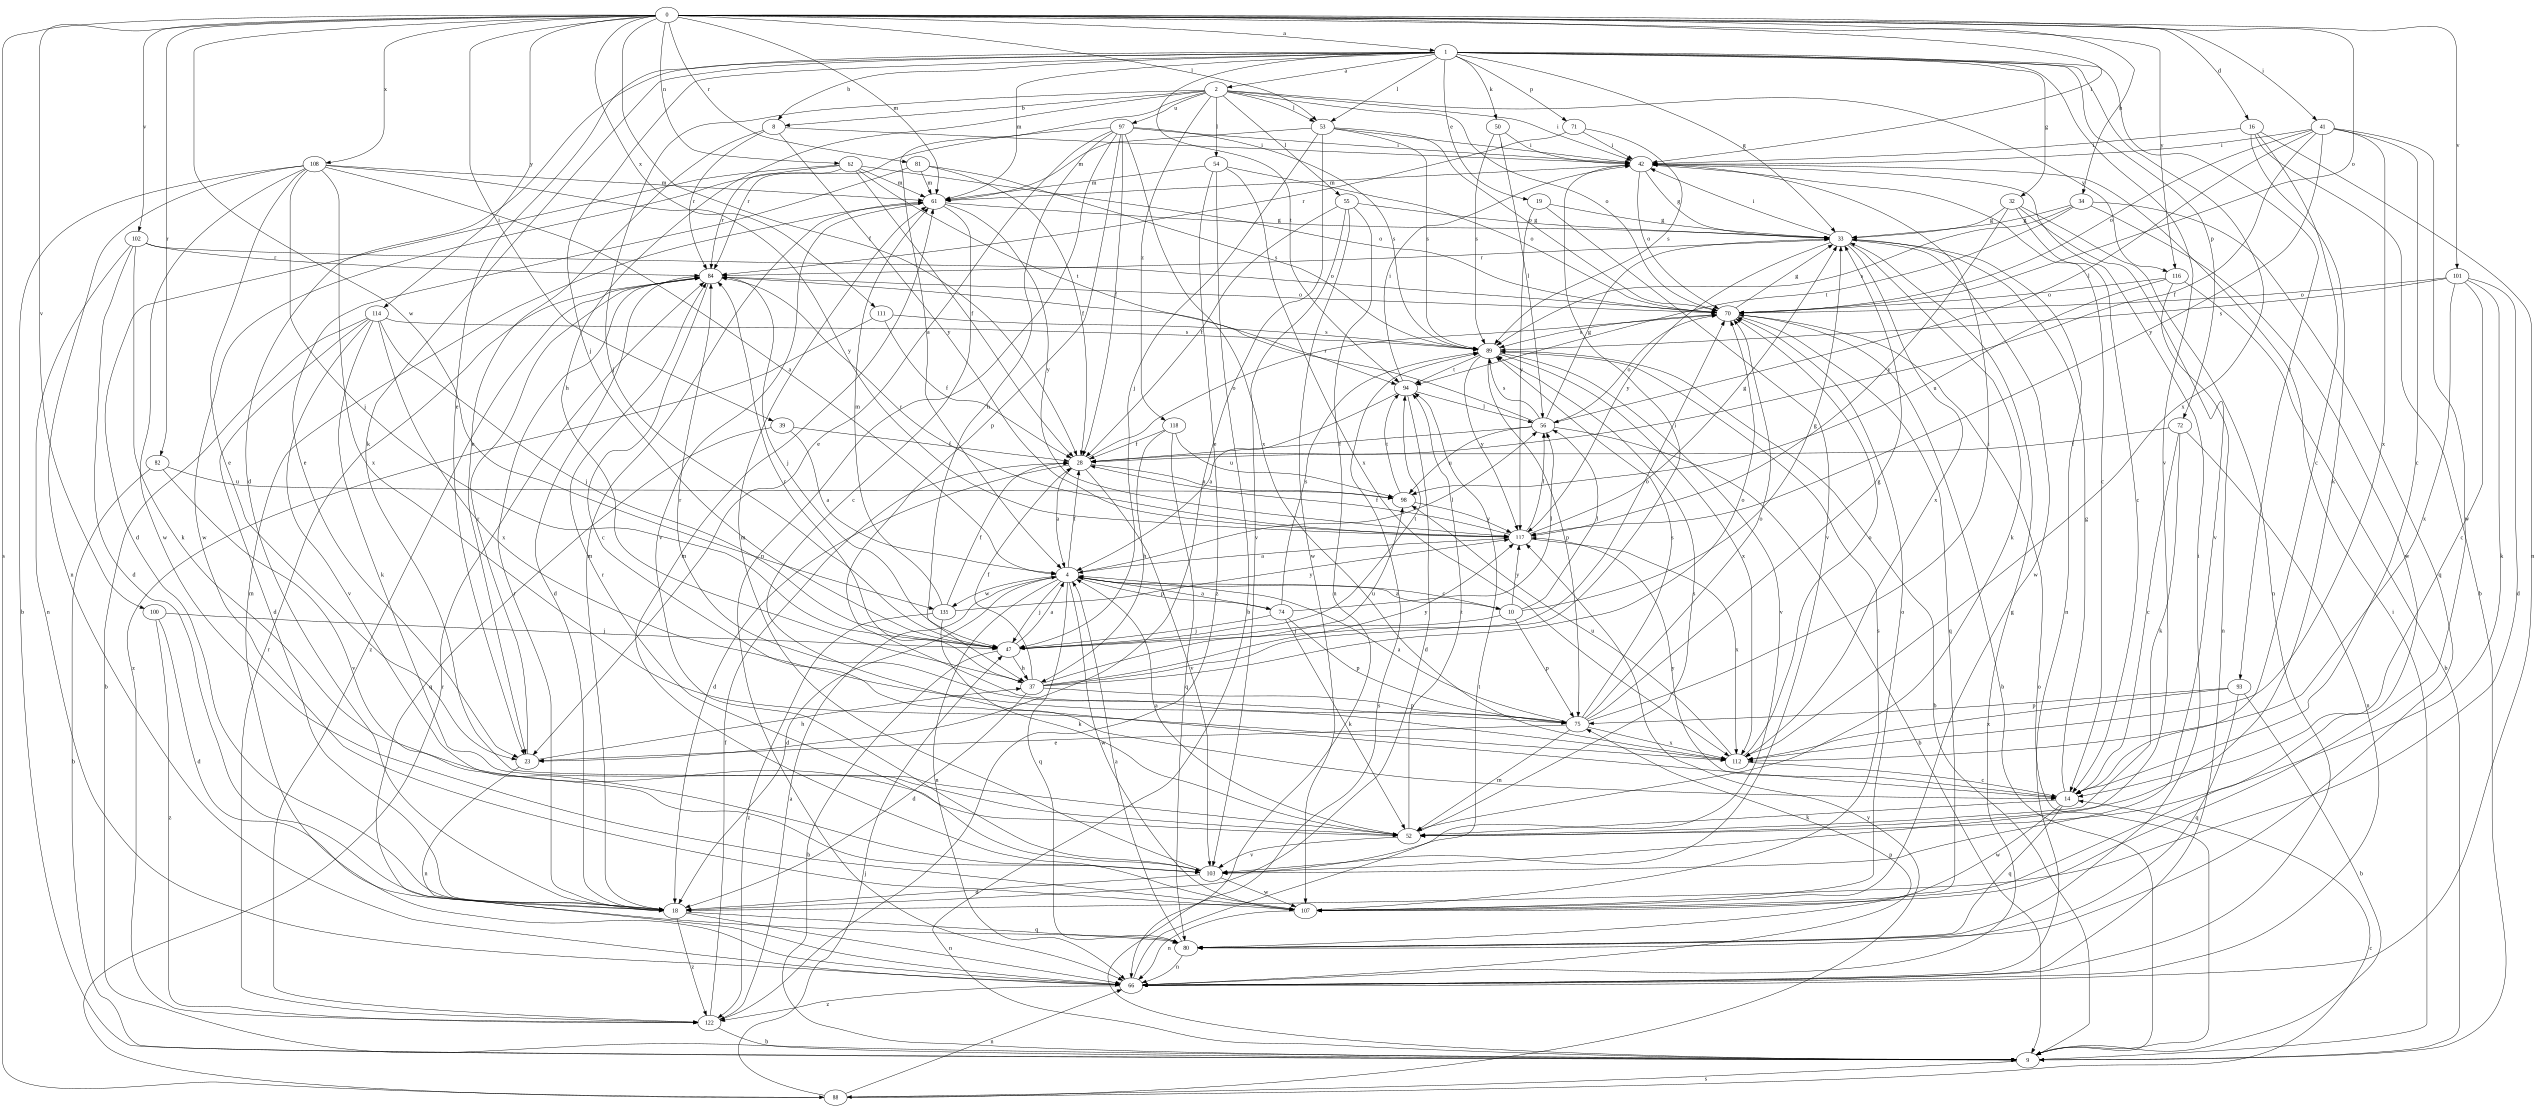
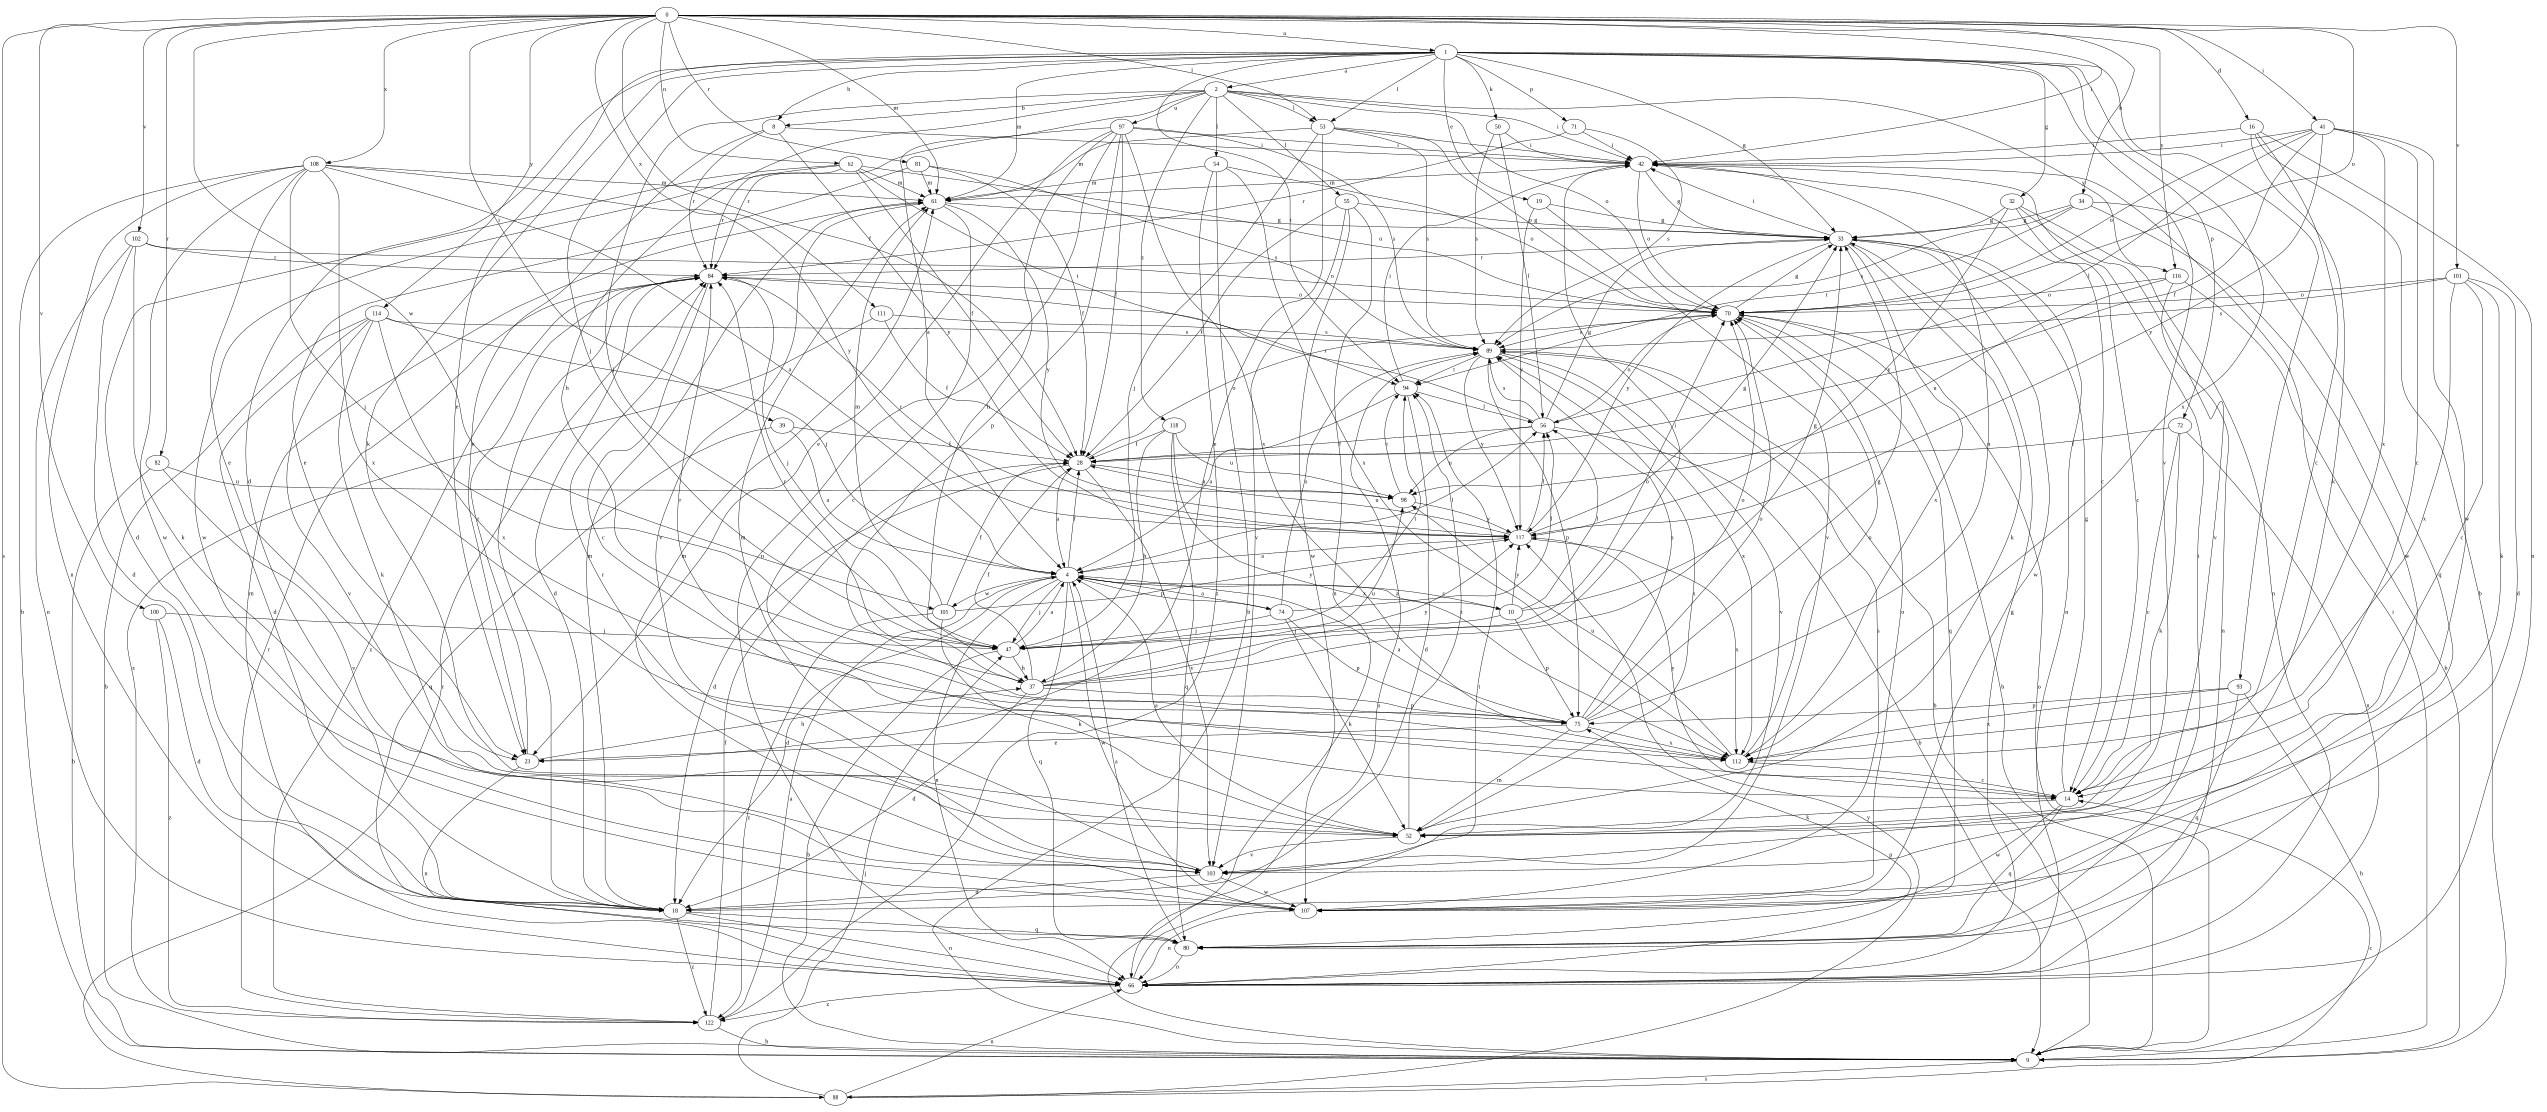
edge "75" -> "42": label "i" -> "n"
edge "117" -> "28": label "f" -> "u"
edge "114" -> "47": now "114" -> "4"
edge "118" -> "112": added, label "x"
node "135": label "135" -> "105"
